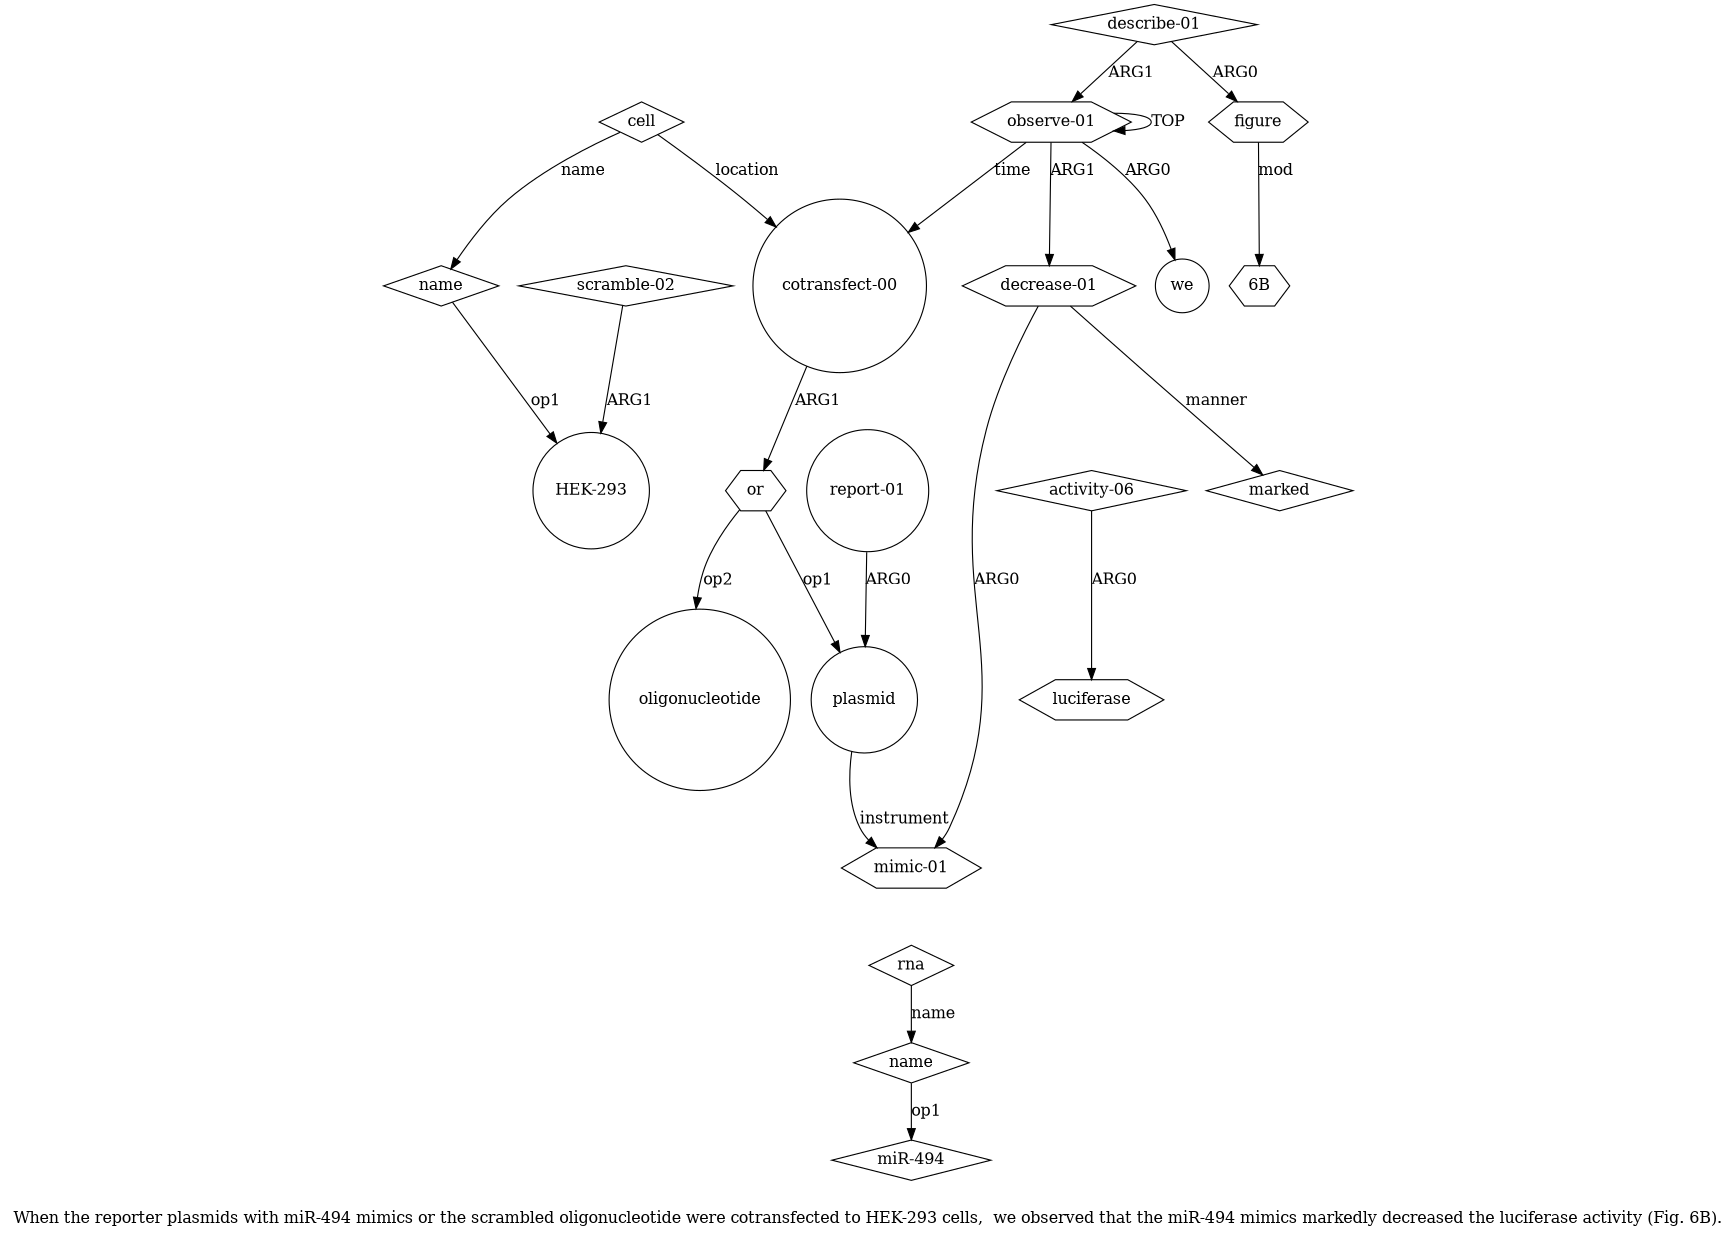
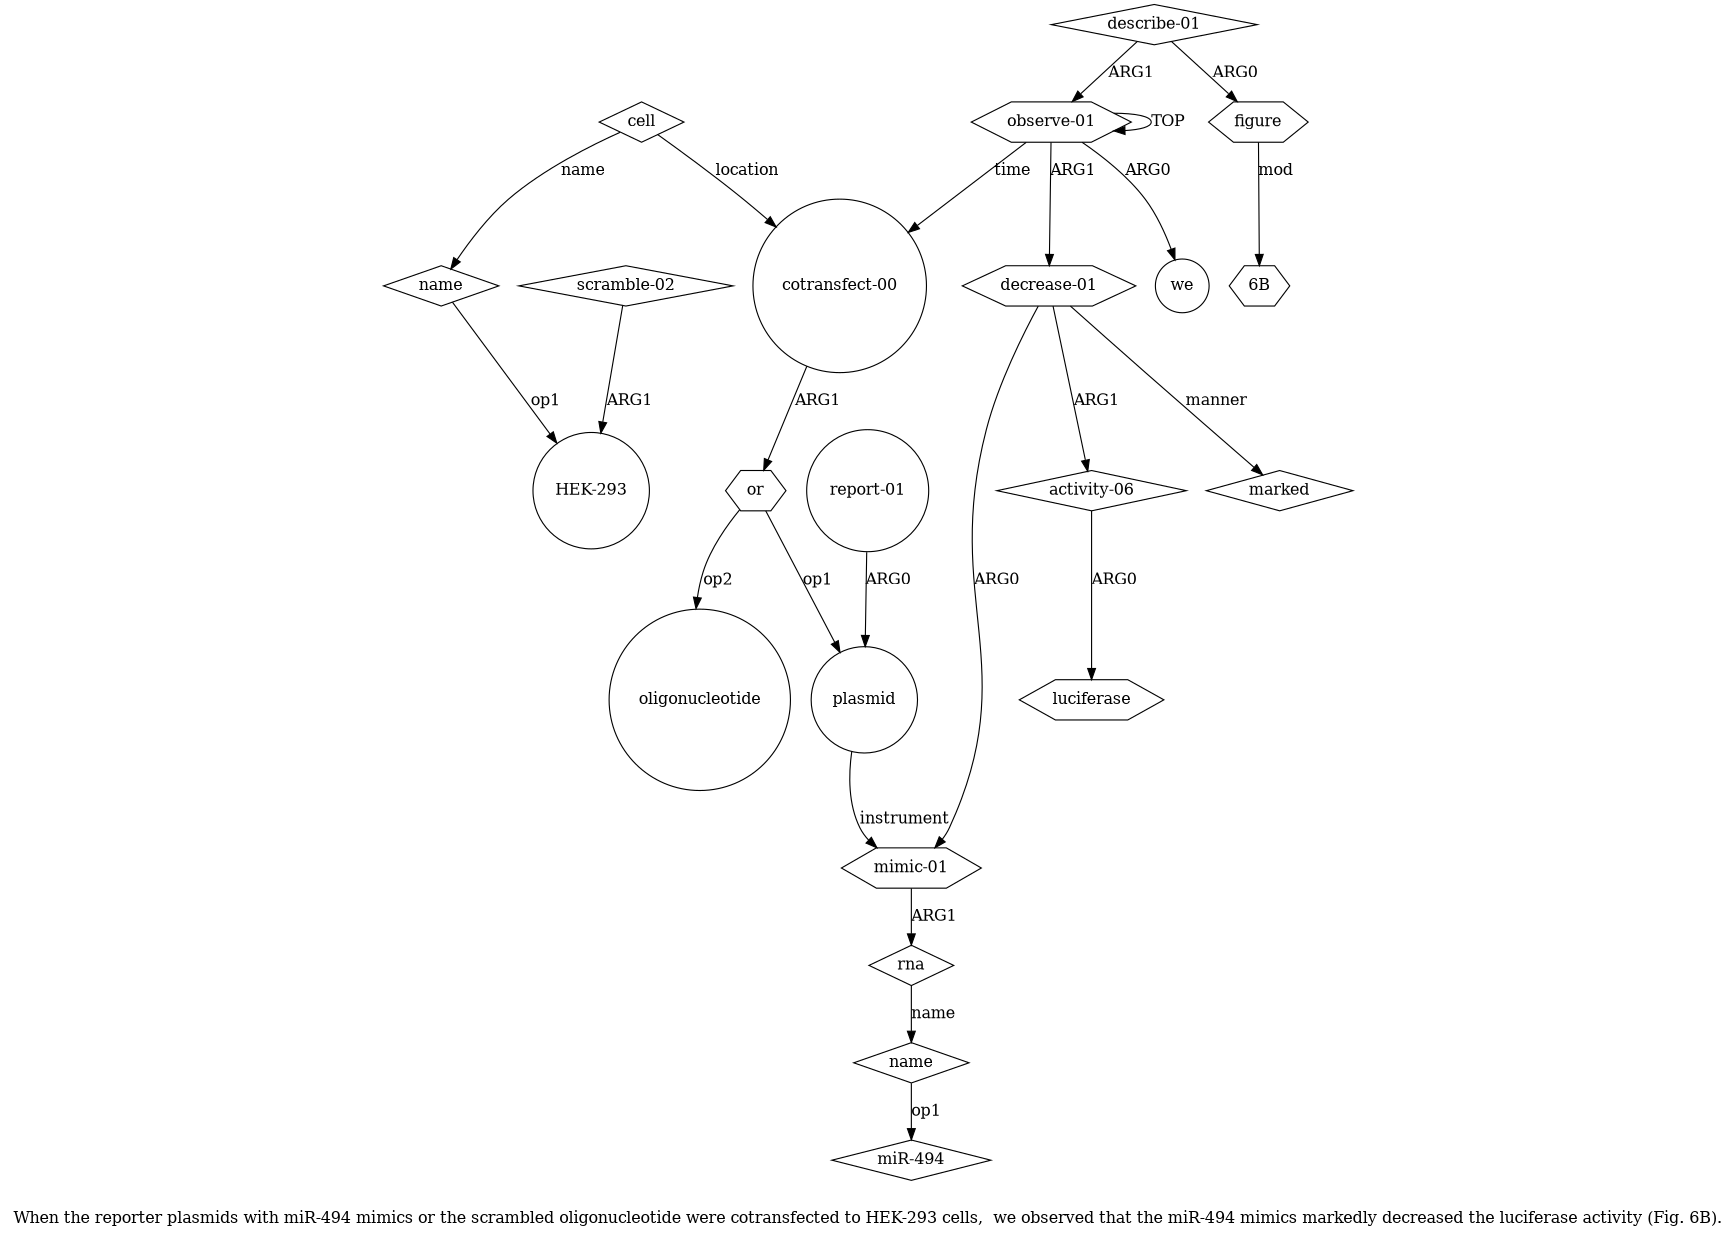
edge "decrease-01" -> "activity-06": added, label "ARG1"
edge "mimic-01" -> "rna": added, label "ARG1"
